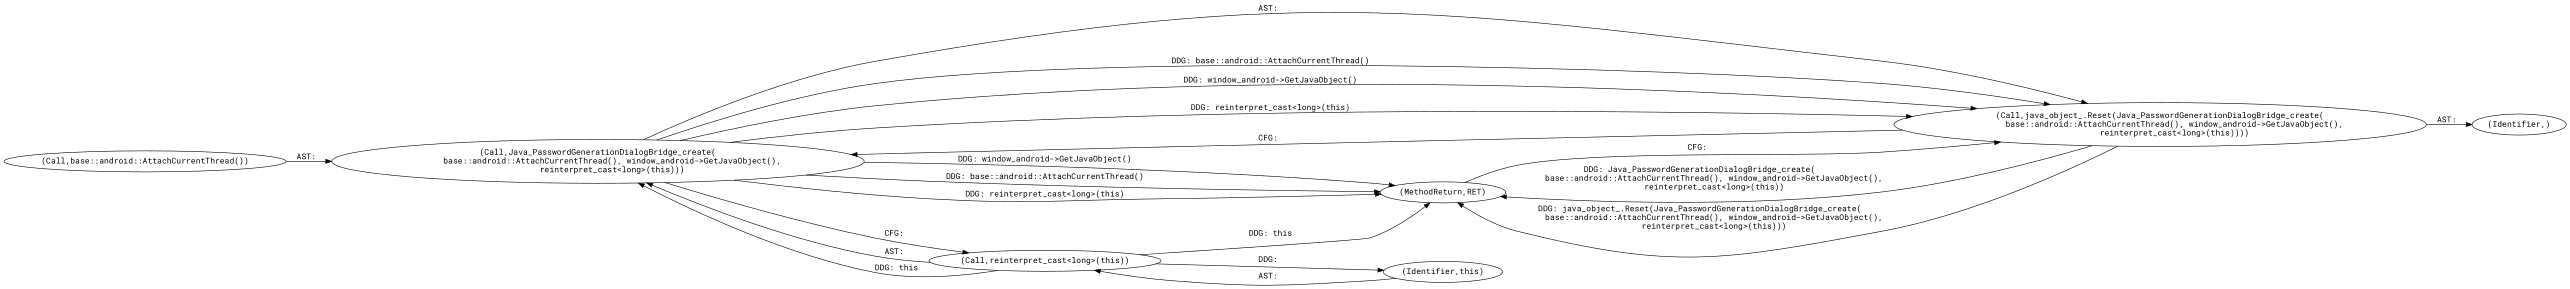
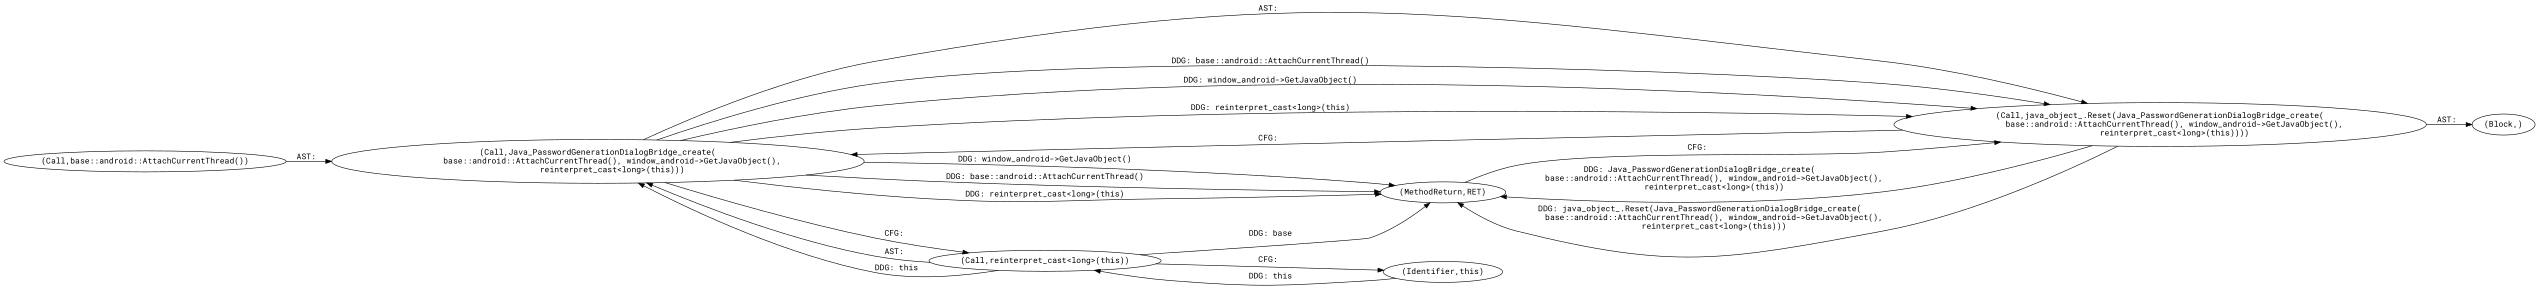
node "(Identifier,)": label "(Identifier,)" -> "(Block,)"
edge "(Call,reinterpret_cast<long>(this))" -> "(MethodReturn,RET)": label "DDG: this" -> "DDG: base"
edge "(Call,reinterpret_cast<long>(this))" -> "(Identifier,this)": label "DDG: " -> "CFG: "
edge "(Identifier,this)" -> "(Call,reinterpret_cast<long>(this))": label "AST: " -> "DDG: this"
